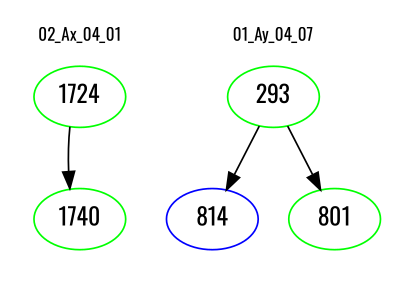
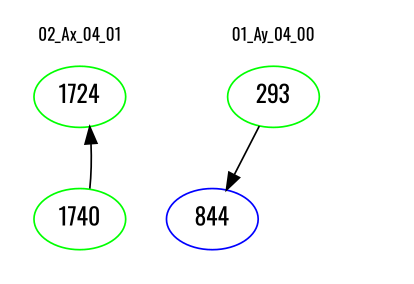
cluster "01_Ay_04_07": label "01_Ay_04_07" -> "01_Ay_04_00"
edge "1724" -> "1740": reversed
node "814": label "814" -> "844"
node "801": removed
